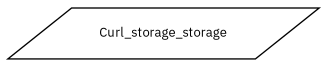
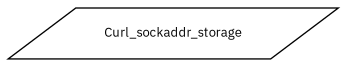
node "Curl_storage_storage": label "Curl_storage_storage" -> "Curl_sockaddr_storage"
